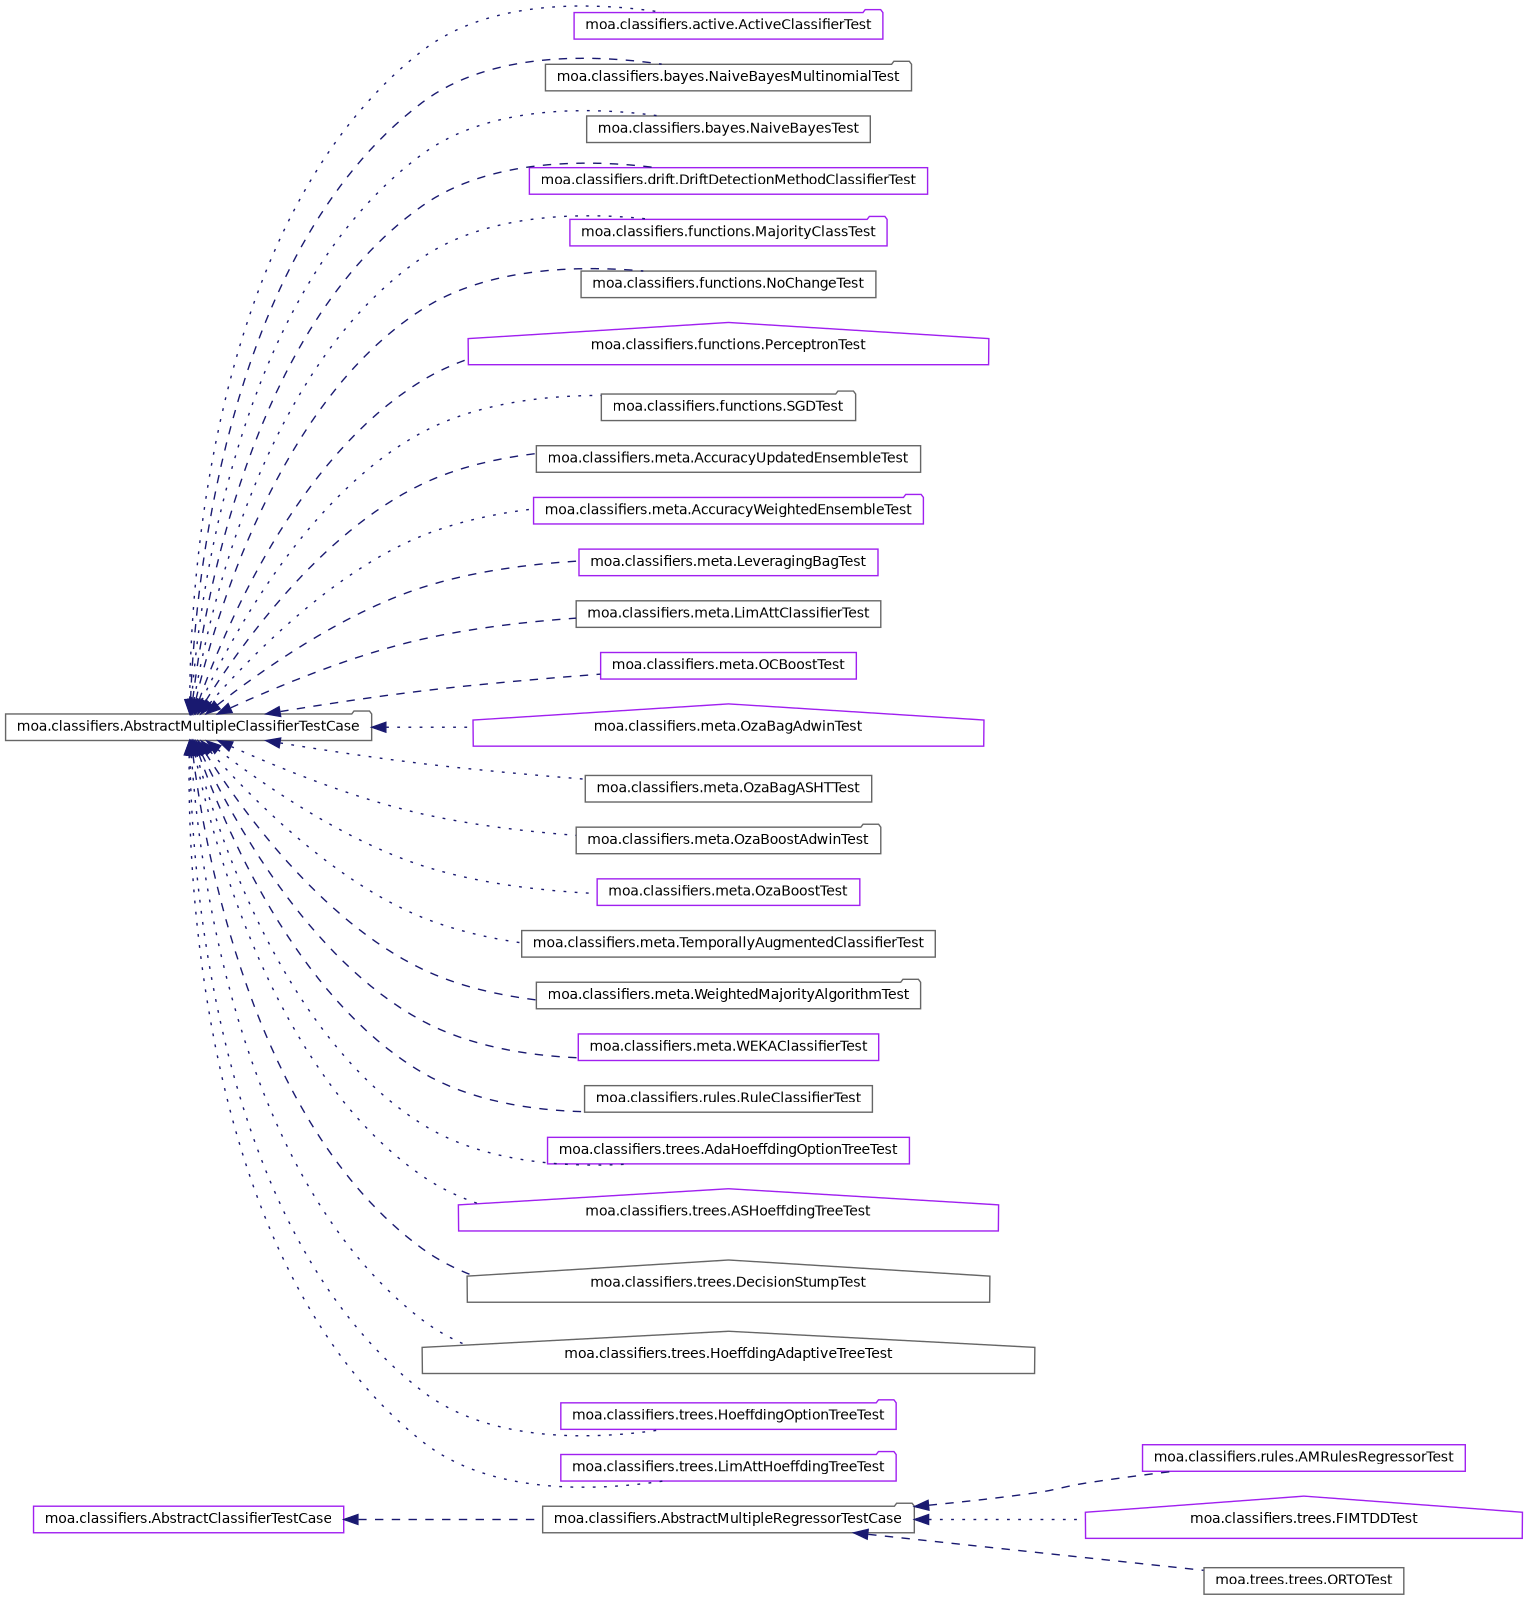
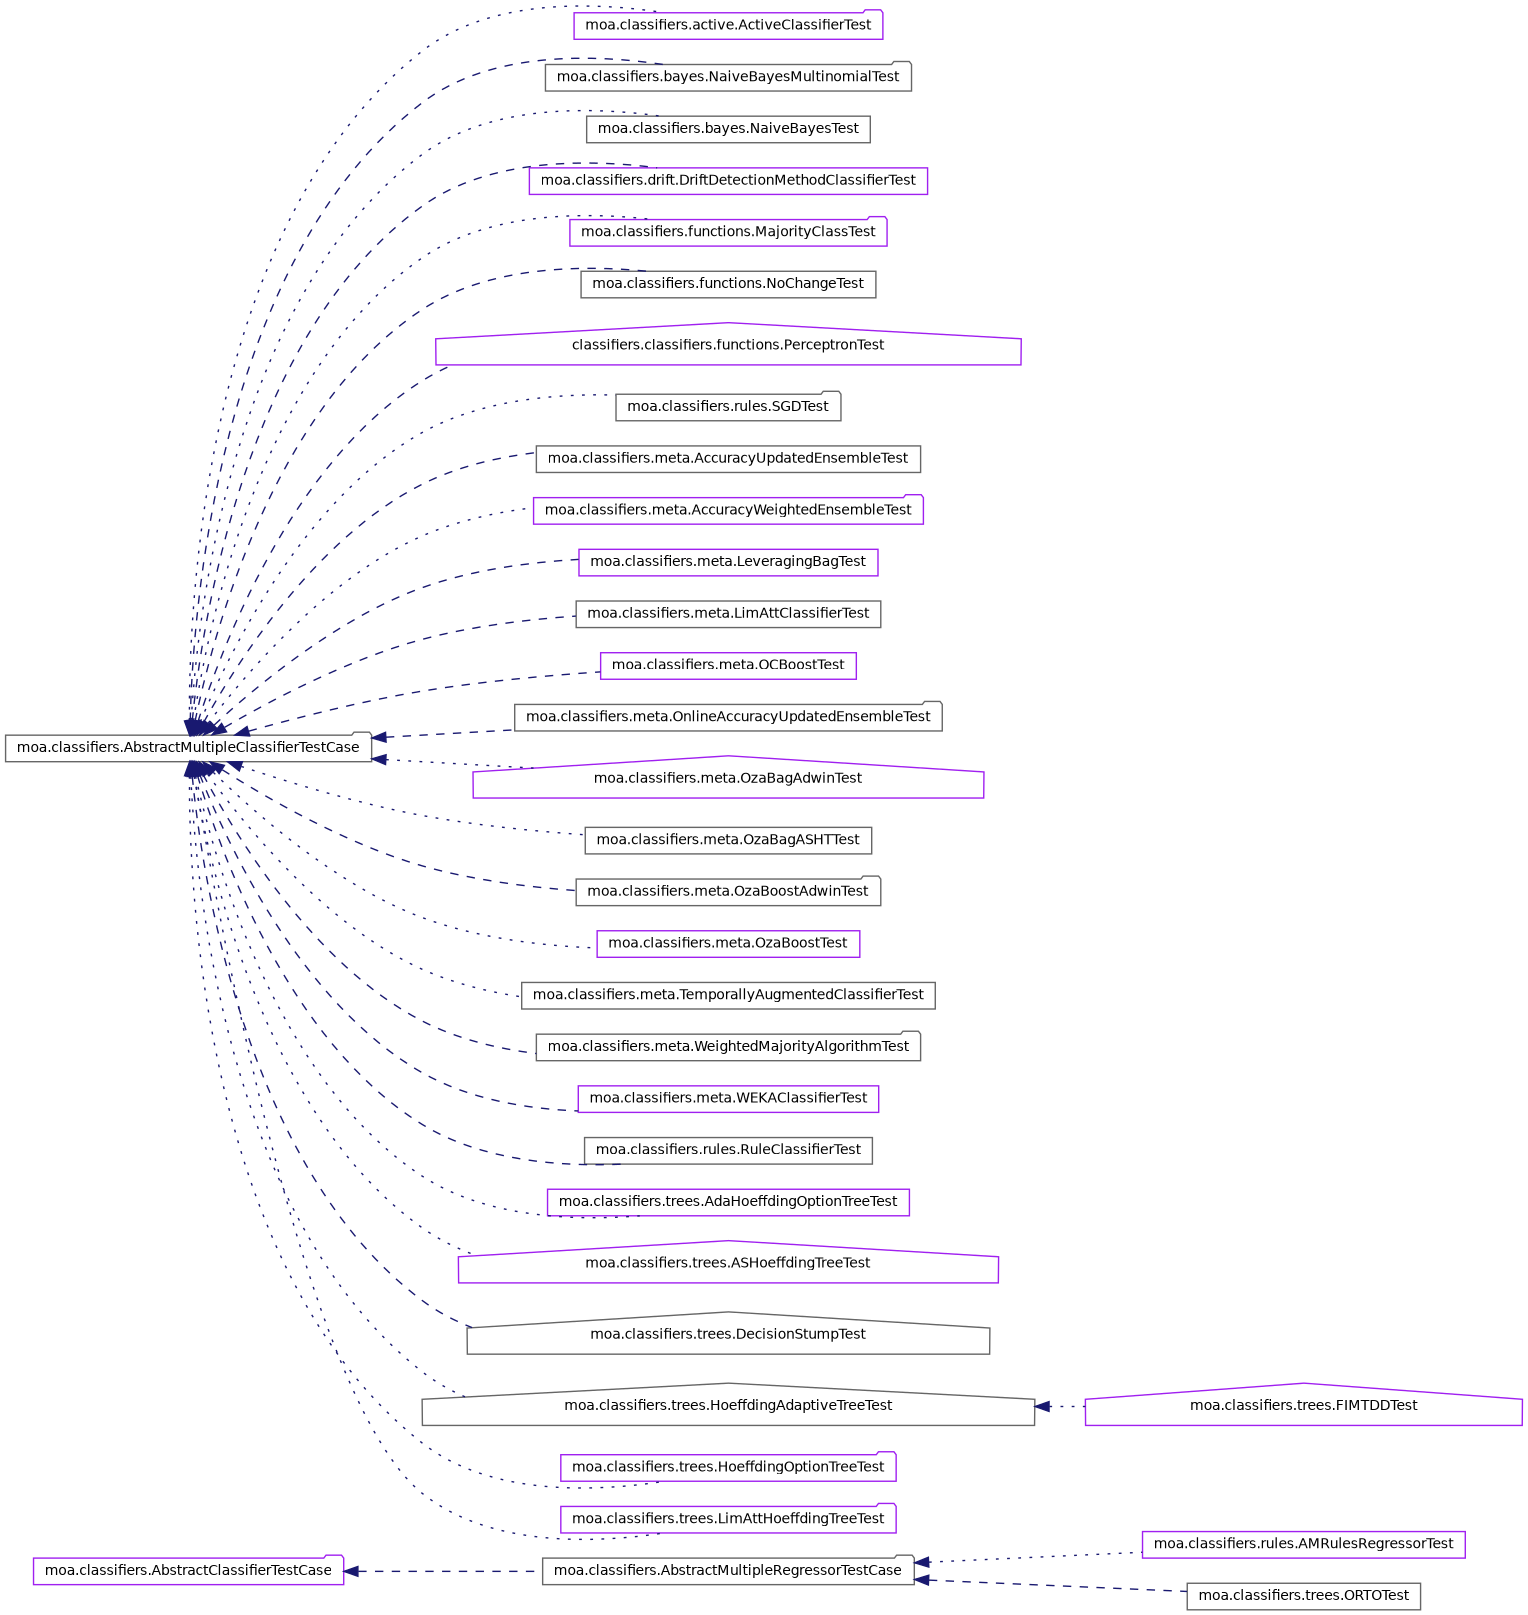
node "moa.classifiers.functions.PerceptronTest": label "moa.classifiers.functions.PerceptronTest" -> "classifiers.classifiers.functions.PerceptronTest"
node "moa.classifiers.functions.SGDTest": label "moa.classifiers.functions.SGDTest" -> "moa.classifiers.rules.SGDTest"
node "moa.classifiers.meta.OnlineAccuracyUpdatedEnsembleTest": added
edge "moa.classifiers.meta.OzaBoostAdwinTest" -> "moa.classifiers.AbstractMultipleClassifierTestCase": style dotted -> dashed
edge "moa.classifiers.rules.AMRulesRegressorTest" -> "moa.classifiers.AbstractMultipleRegressorTestCase": style dashed -> dotted
node "moa.classifiers.AbstractClassifierTestCase": shape box -> folder
edge "moa.classifiers.trees.FIMTDDTest" -> "moa.classifiers.AbstractMultipleRegressorTestCase": now "moa.classifiers.trees.FIMTDDTest" -> "moa.classifiers.trees.HoeffdingAdaptiveTreeTest"
node "moa.trees.trees.ORTOTest": label "moa.trees.trees.ORTOTest" -> "moa.classifiers.trees.ORTOTest"
